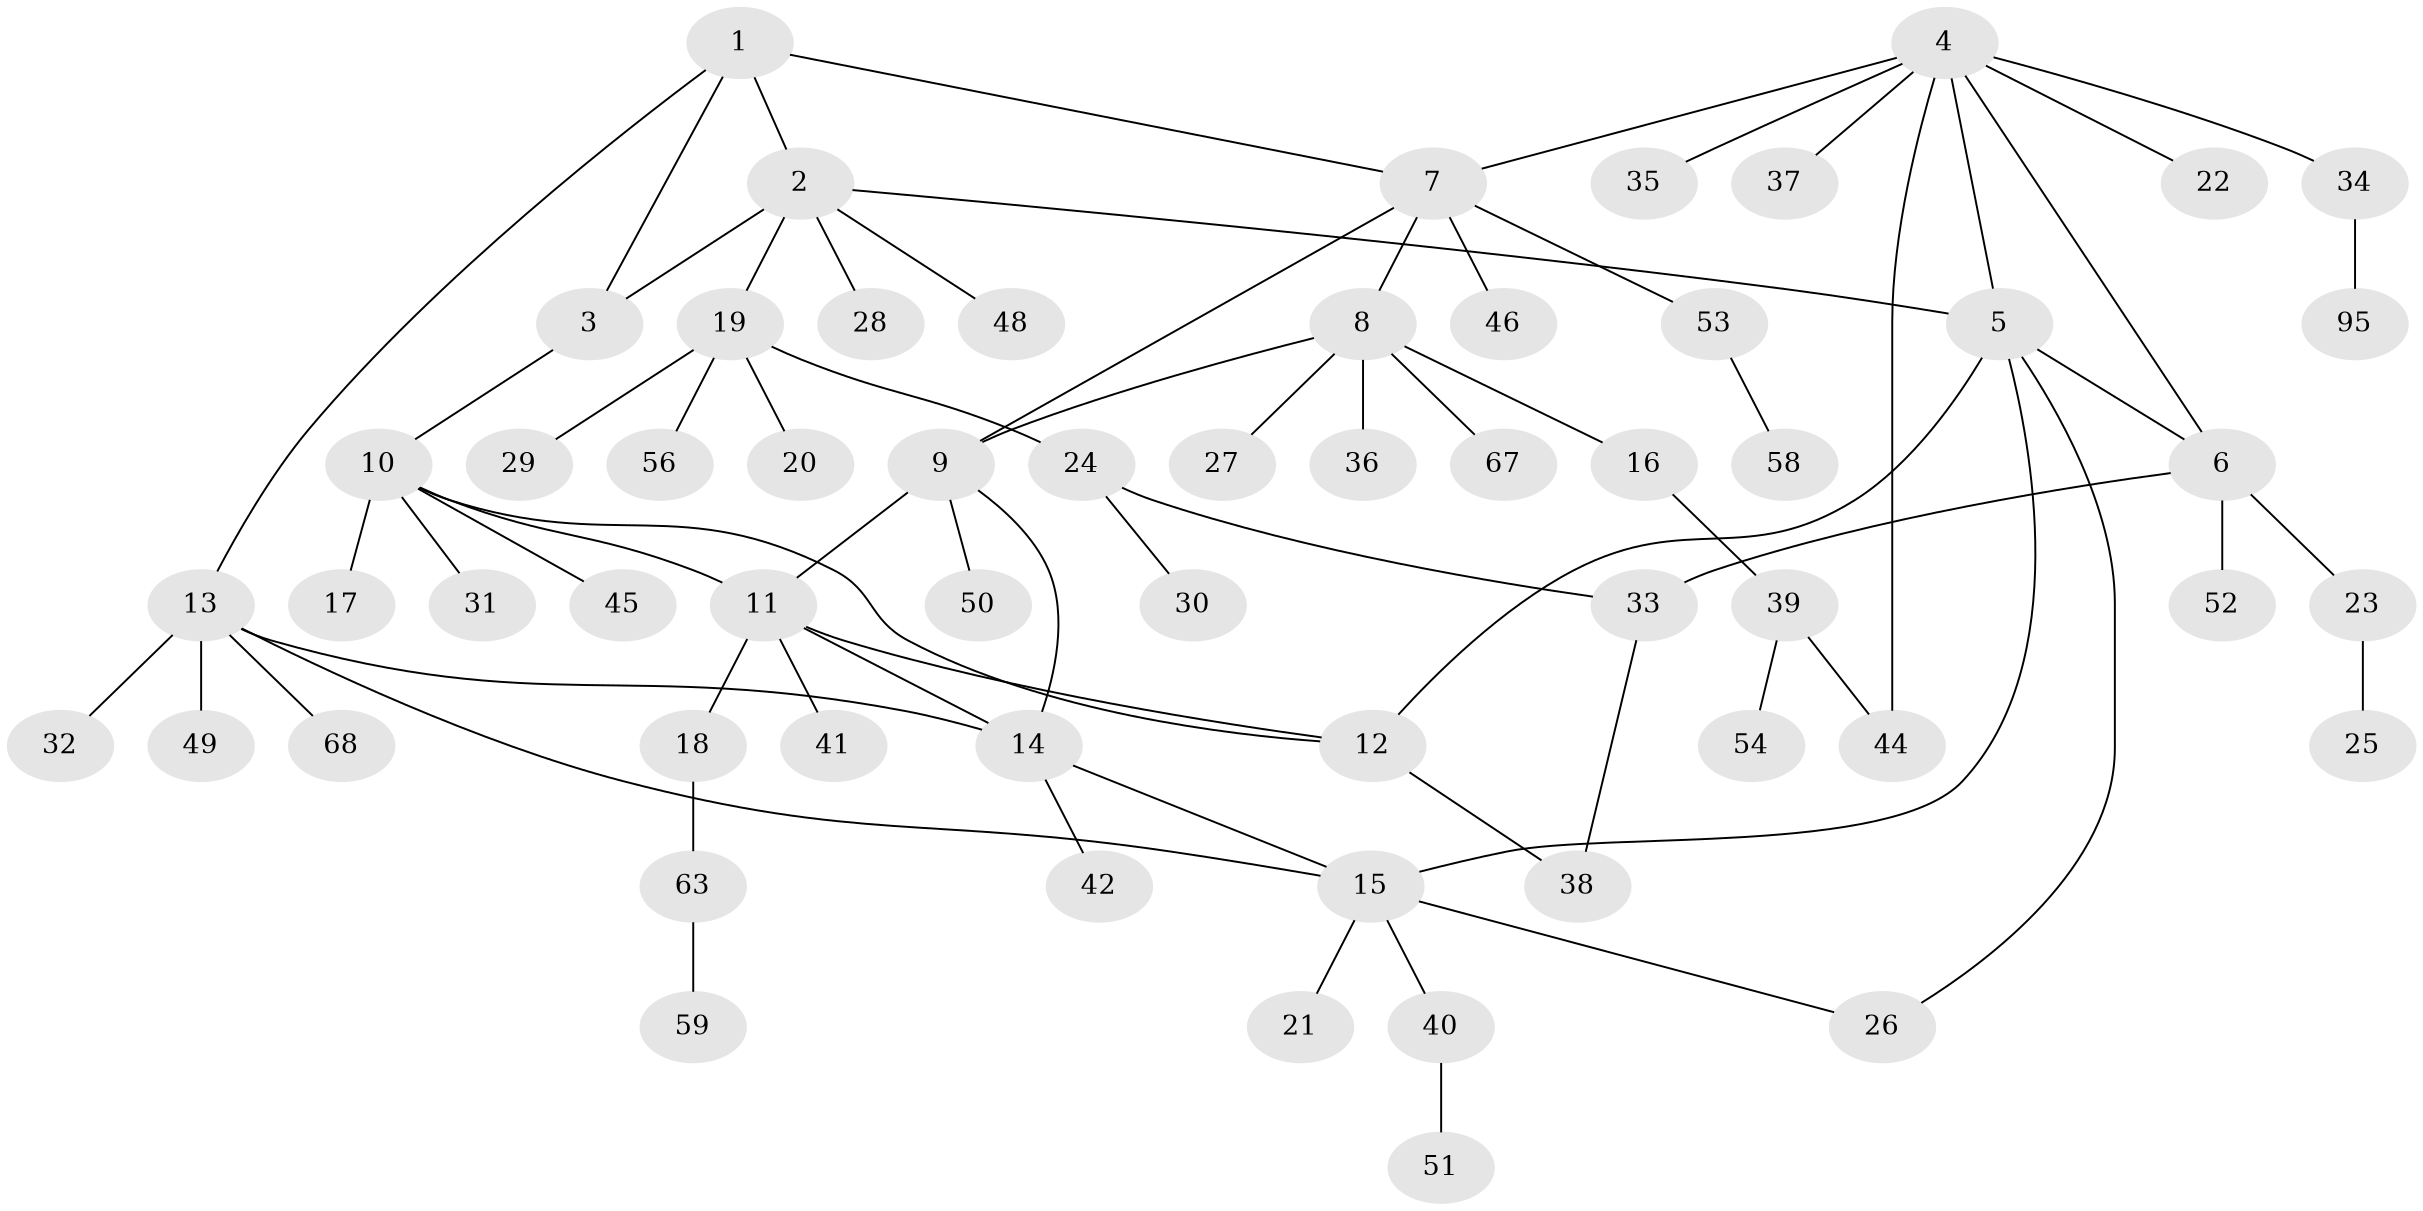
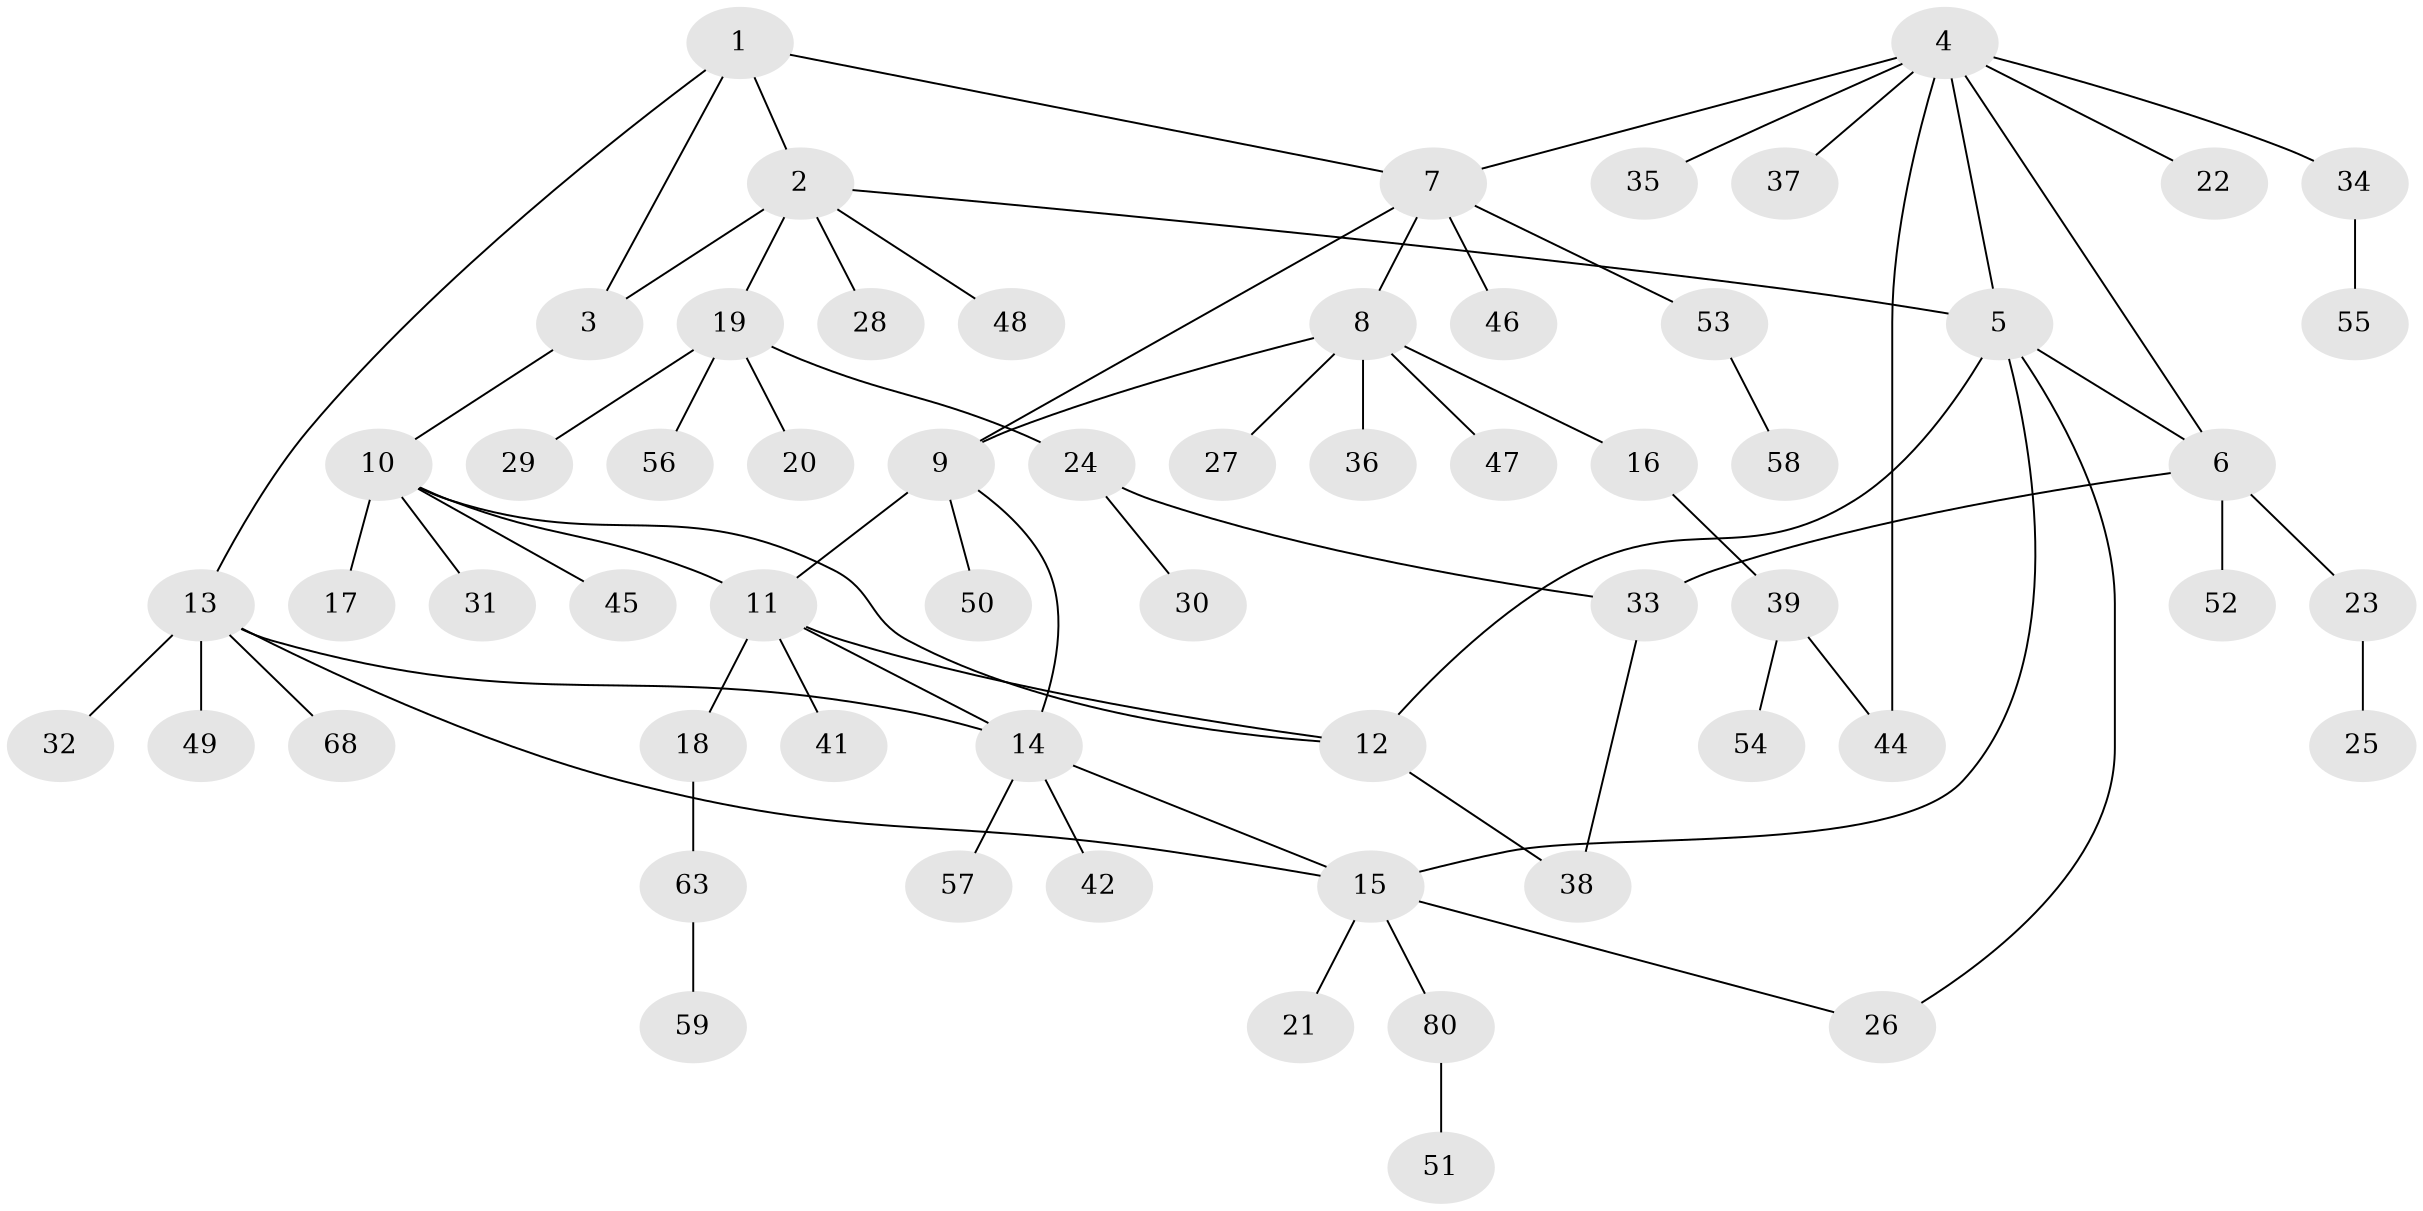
node "95": label "95" -> "55"
node "67": label "67" -> "47"
node "57": added
node "40": label "40" -> "80"
